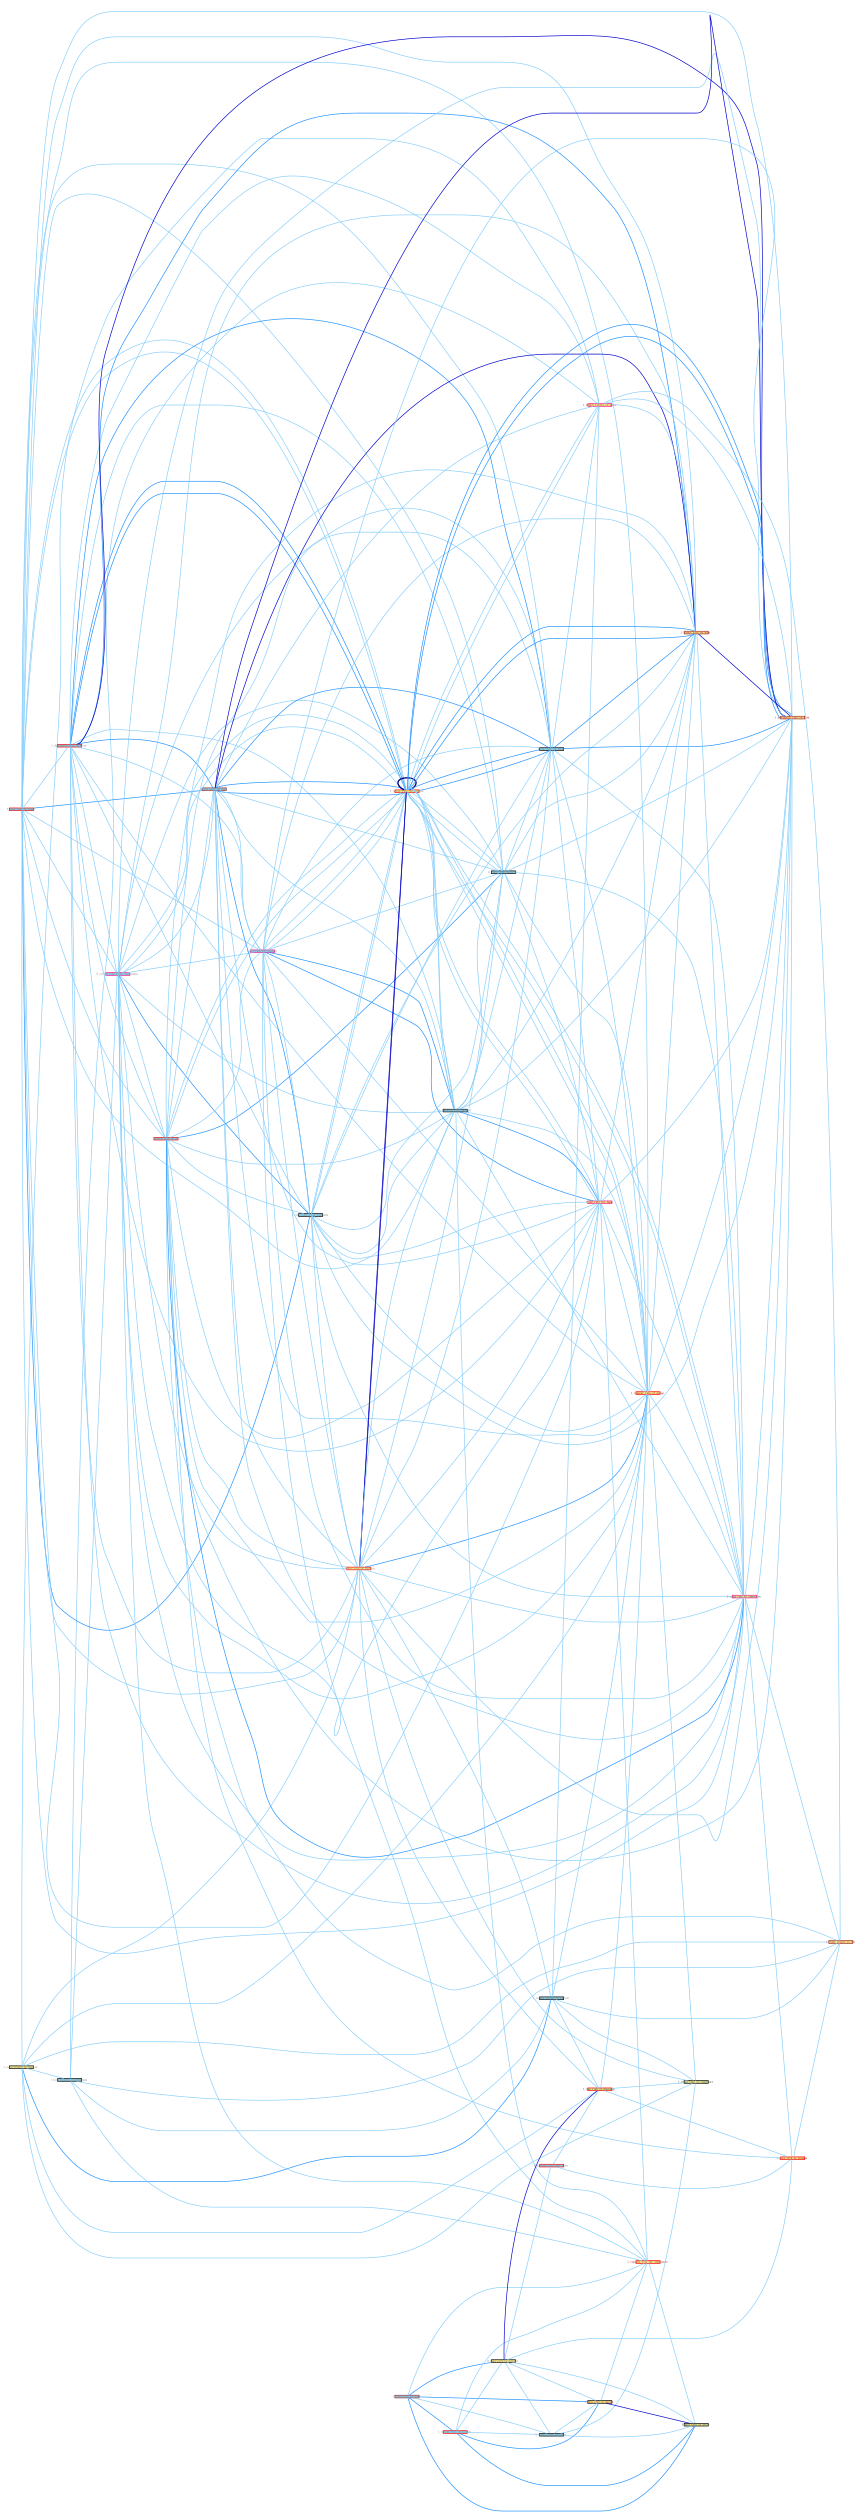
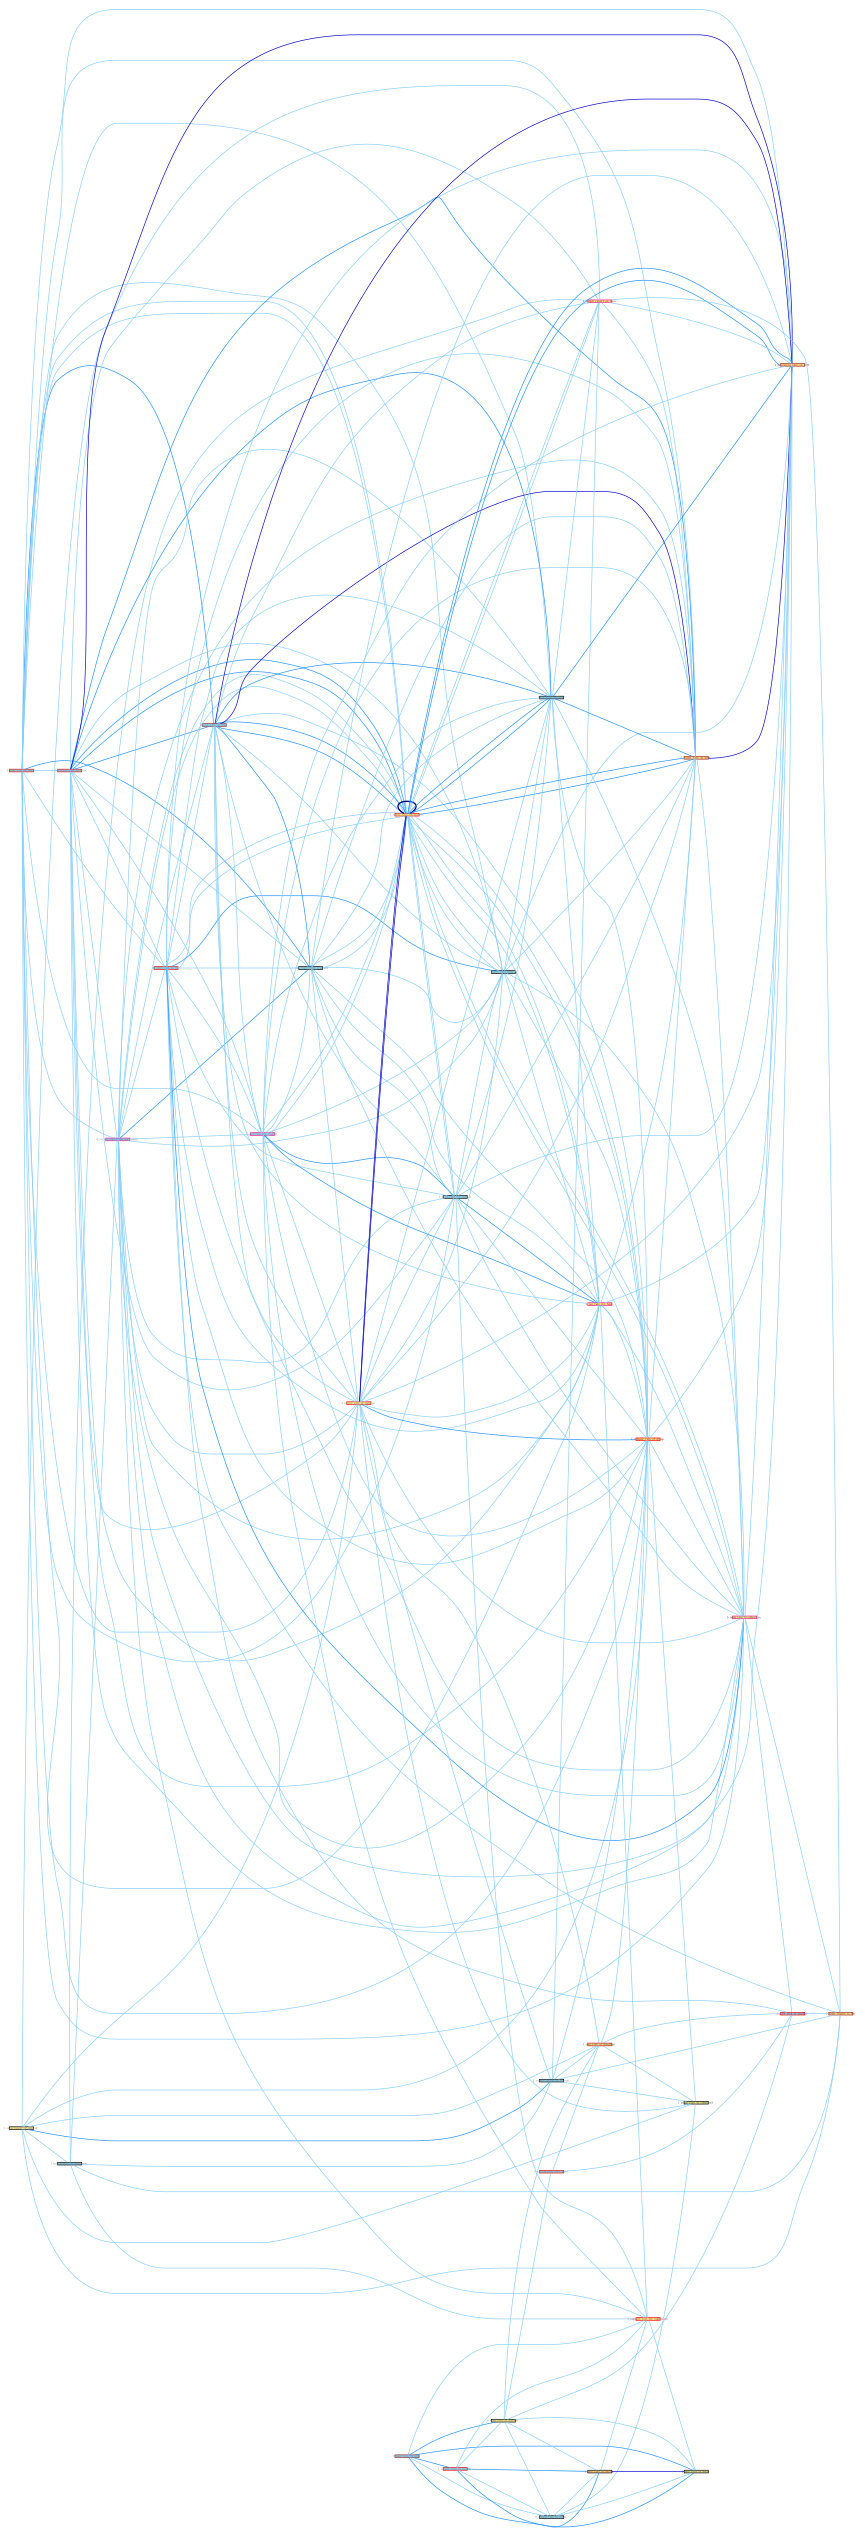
edge "1_reduc_rate_on_debt" -- "1_lower_rate_of_million": added
node "1_pose_risk_to_student": fillcolor khaki -> skyblue
edge "1_run_risk_of_disintegr" -- "0_take_risk_in_market": color #0000cd -> #87cefa
